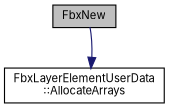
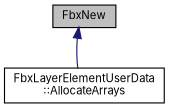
edge "FbxNew" -> "FbxLayerElementUserData ::AllocateArrays": reversed
